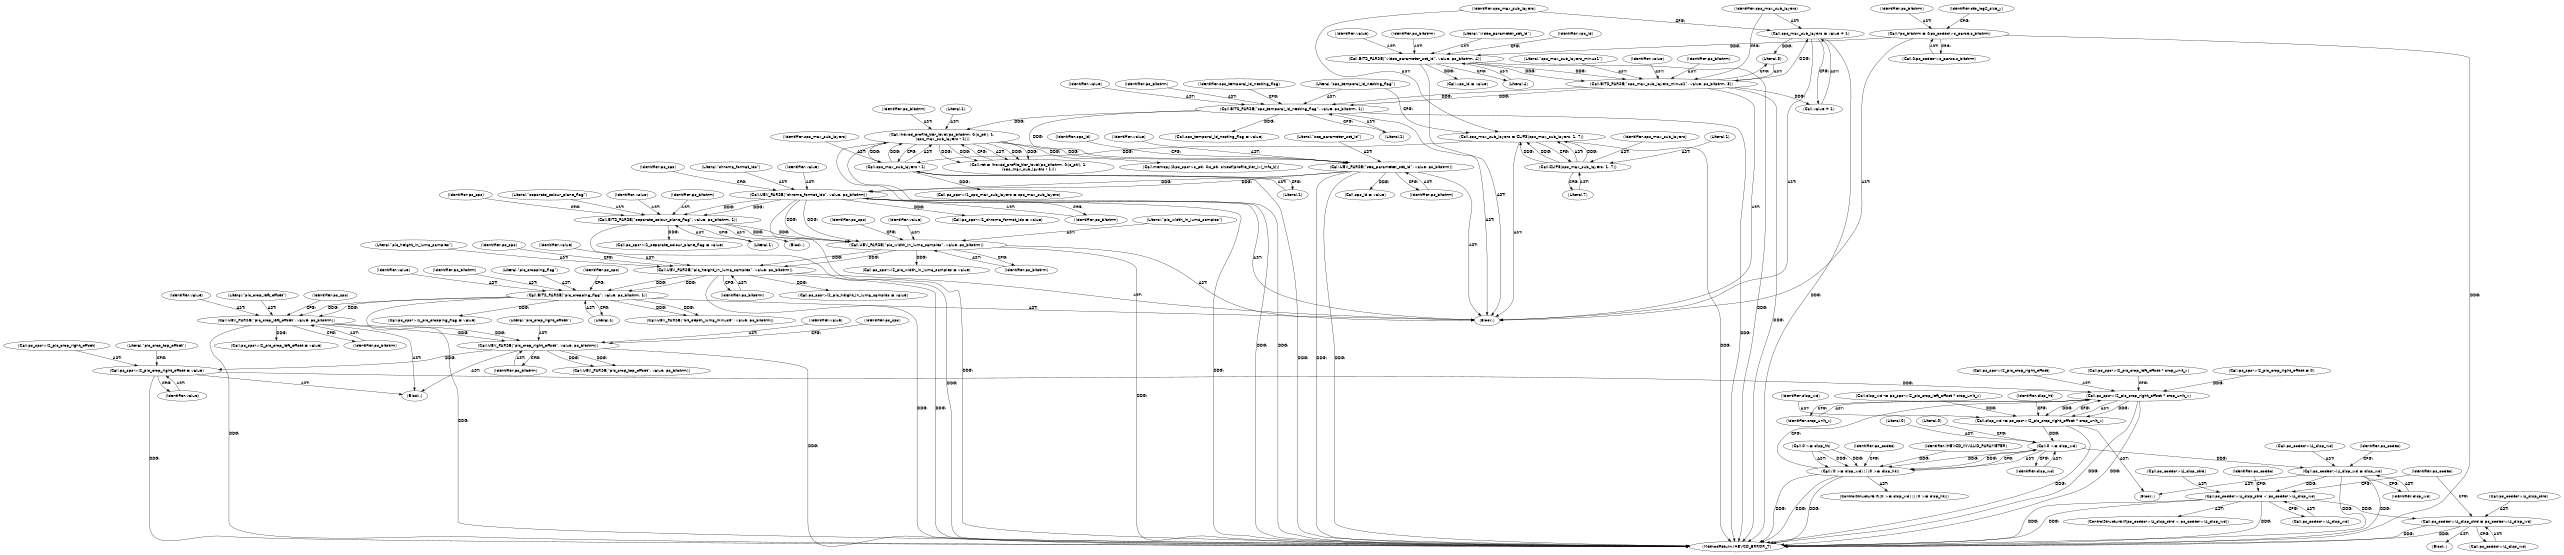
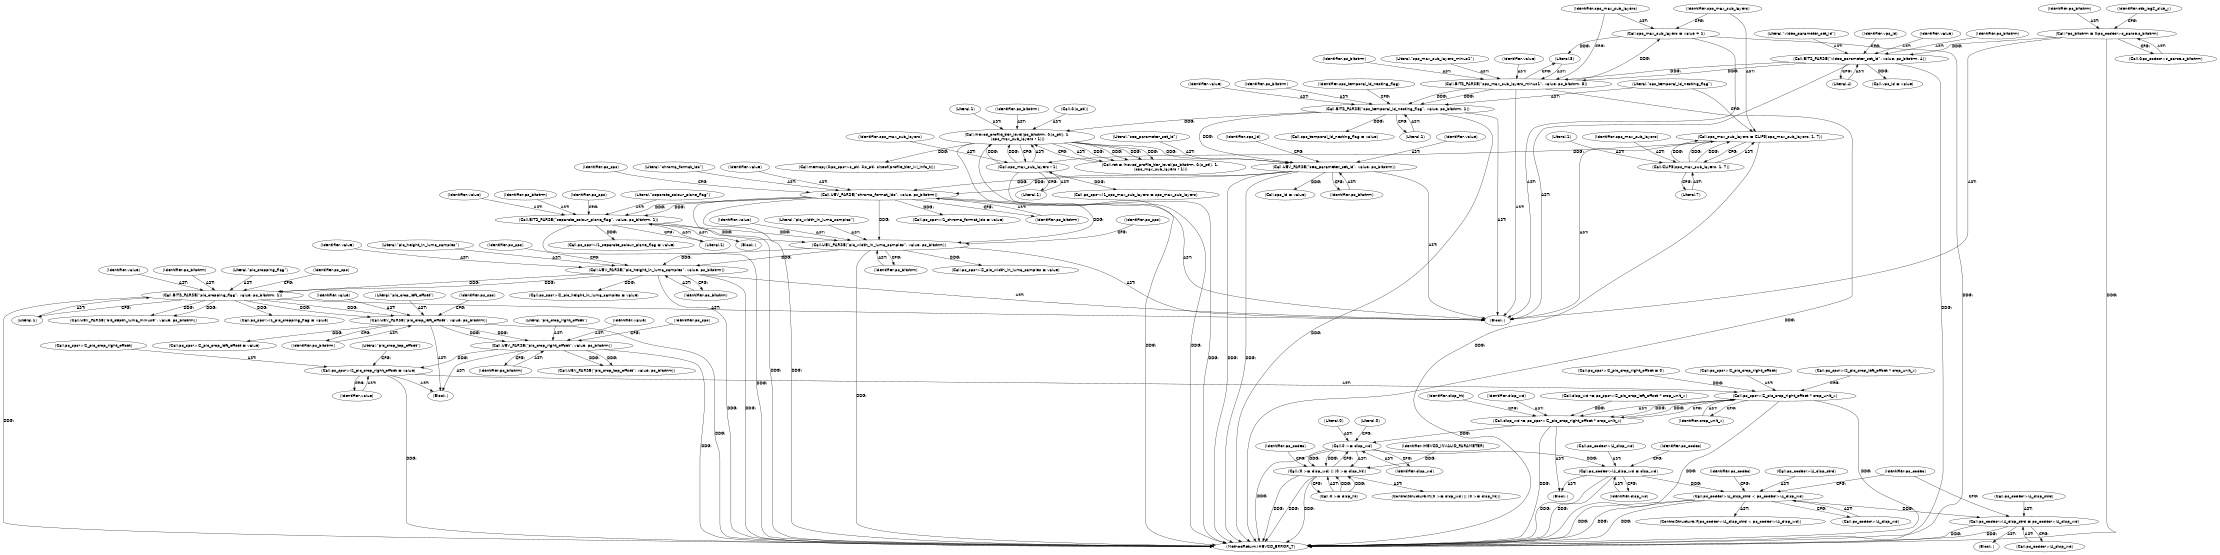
node "(Call,&(s_ptl))": added
node "(Call,value + 1)": removed
edge "(Call,ps_sps->i2_pic_crop_right_offset = value)" -> "(Call,ps_sps->i2_pic_crop_right_offset * crop_unit_x)": label "DDG: " -> "AST: "
edge "(Call,(0 >= disp_wd) || (0 >= disp_ht))" -> "(Call,ps_sps->i2_pic_crop_right_offset * crop_unit_x)": now "(Call,(0 >= disp_wd) || (0 >= disp_ht))" -> "(Call,0 >= disp_ht)"
edge "(Call,0 >= disp_wd)" -> "(MethodReturn,IHEVCD_ERROR_T)": added, label "DDG:"
